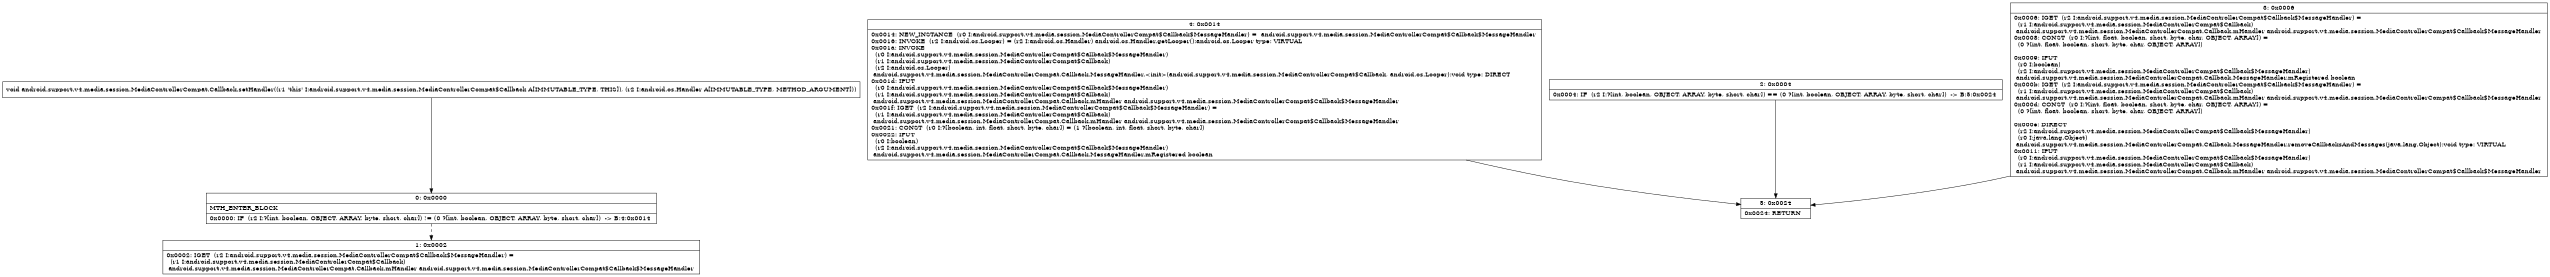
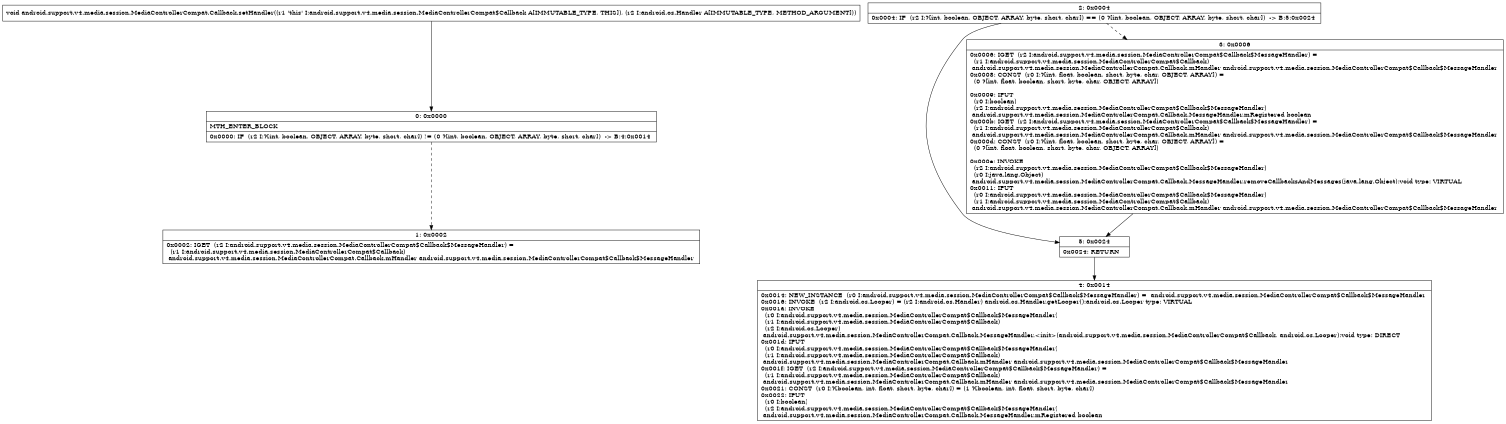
edge "2: 0x0004" -> "3: 0x0006": added
node "3: 0x0006": text "0x000e: DIRECT" -> "0x000e: INVOKE"
edge "4: 0x0014" -> "5: 0x0024": reversed
